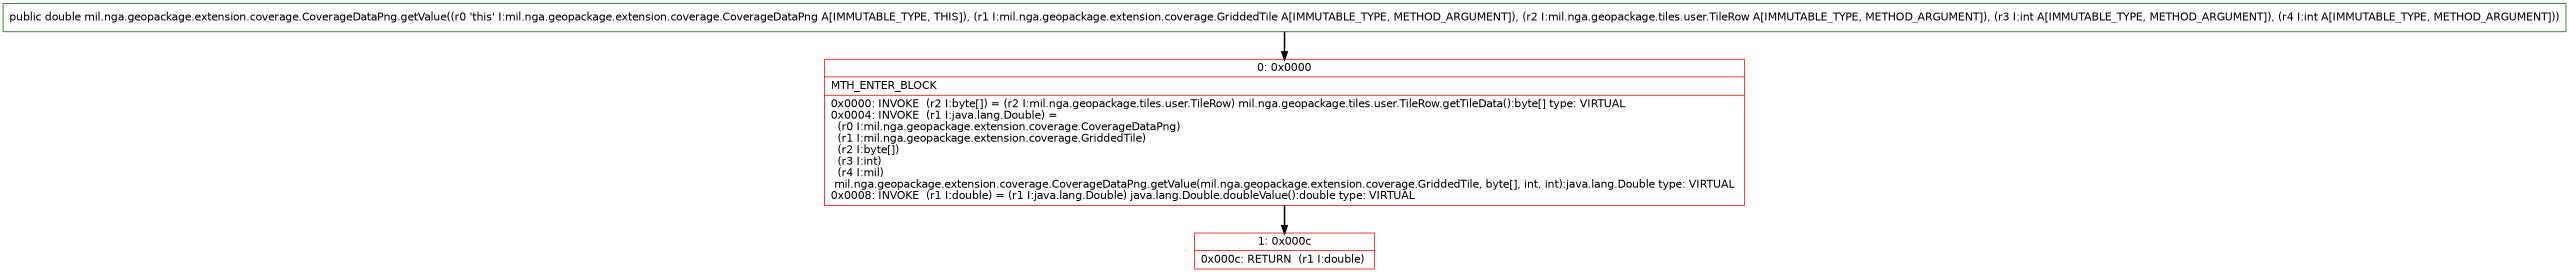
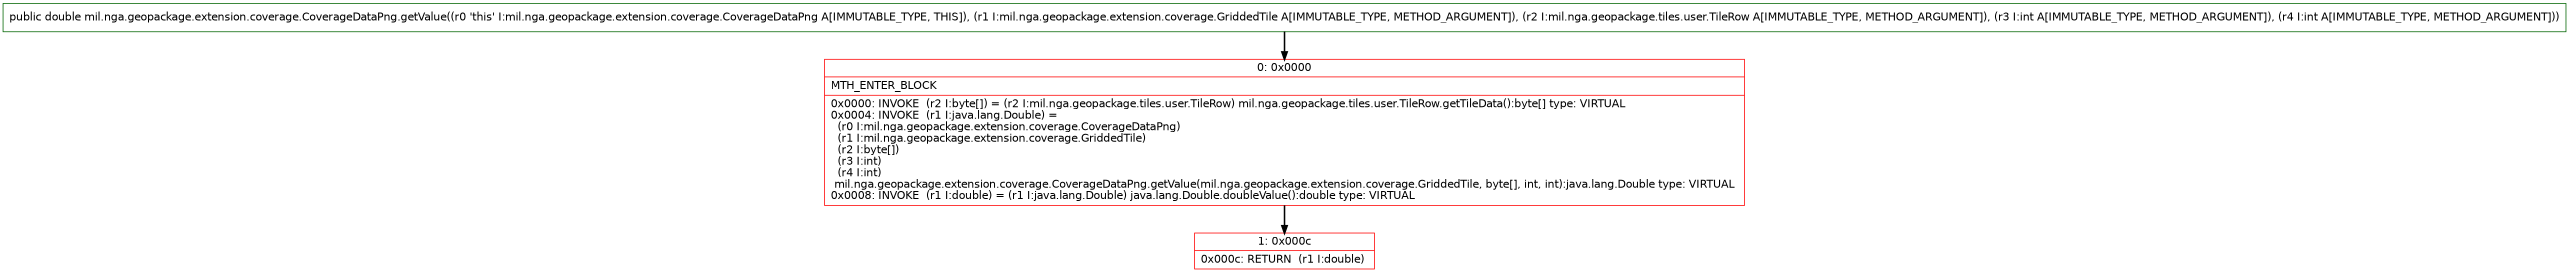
node "0: 0x0000": text "(r4 I:mil)" -> "(r4 I:int)"
